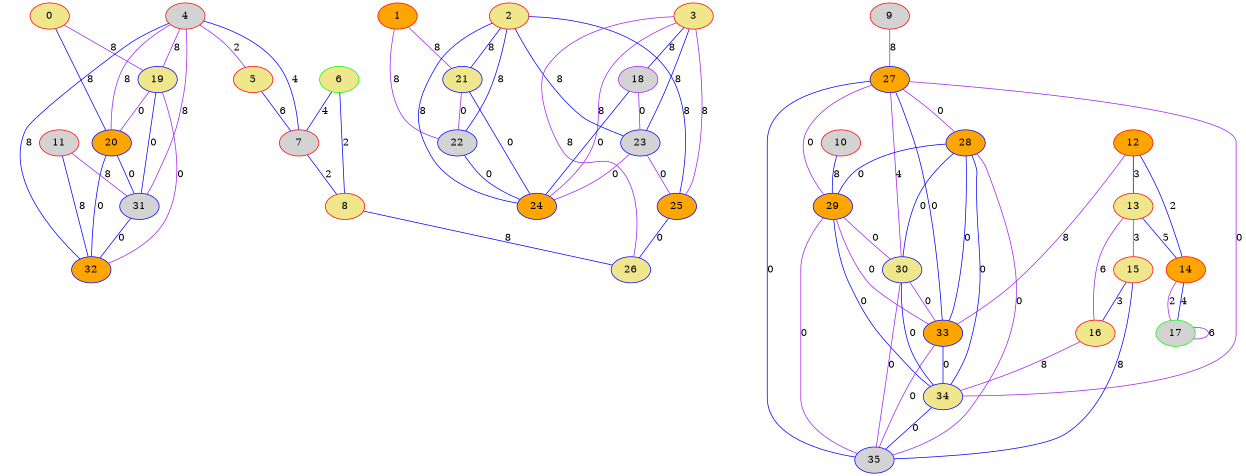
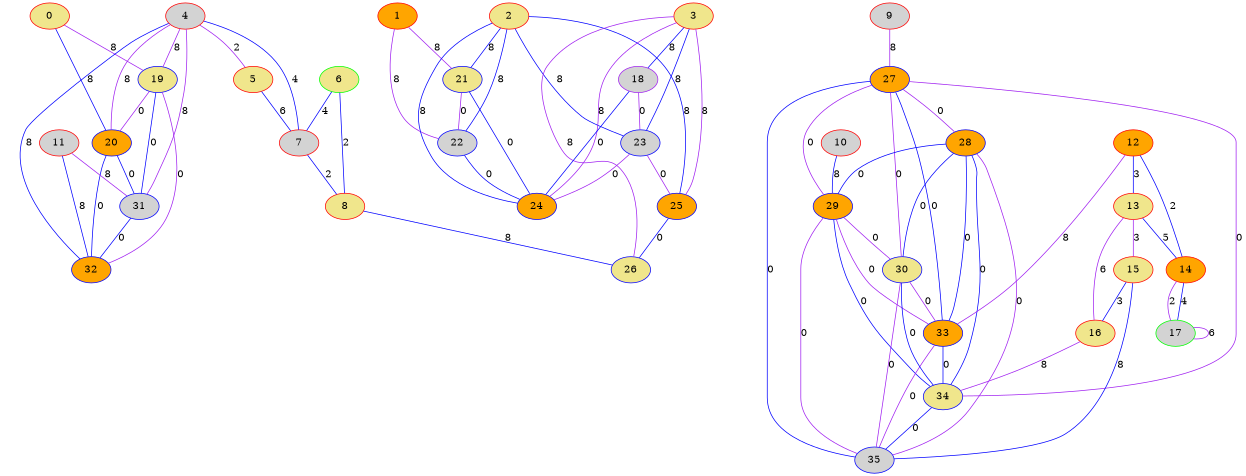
edge "27" -- "30": label "4" -> "0"
